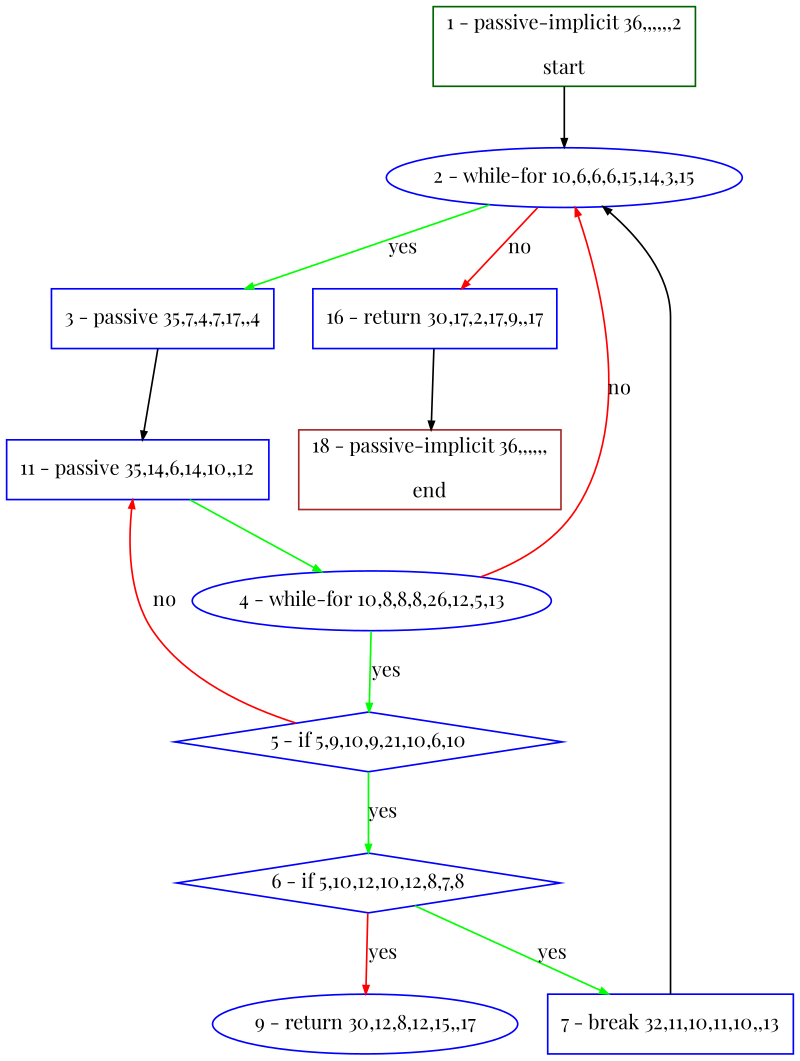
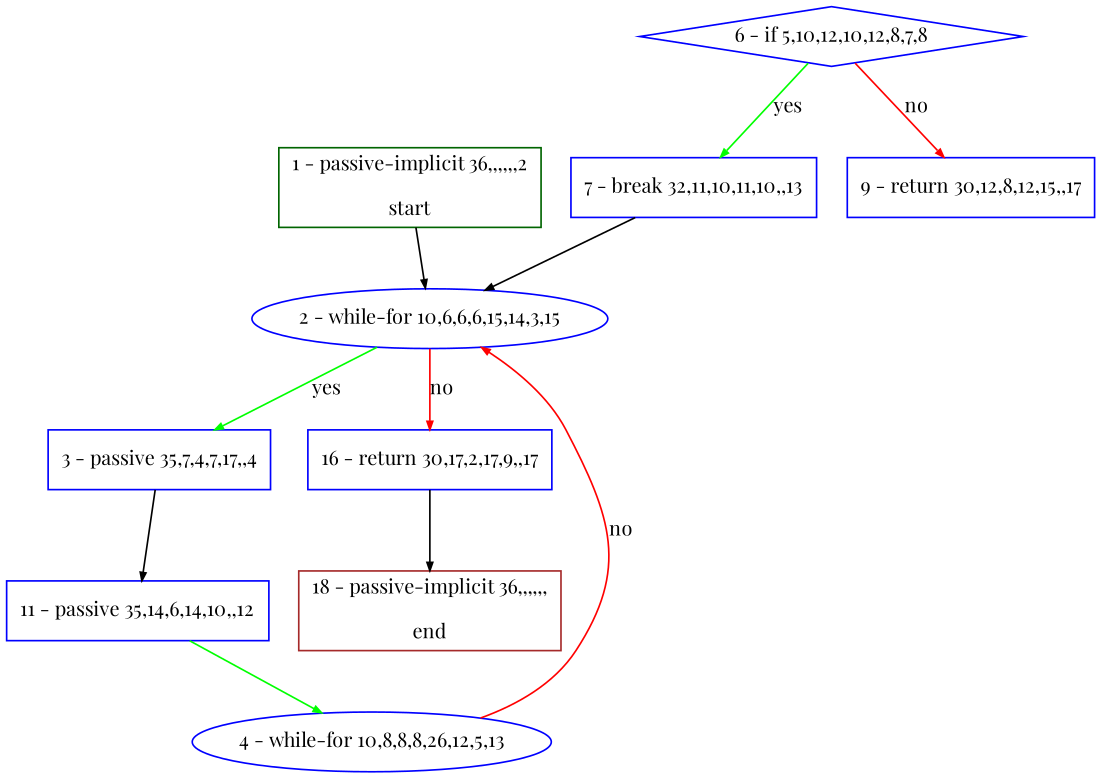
node "5 - if 5,9,10,9,21,10,6,10": removed
edge "6 - if 5,10,12,10,12,8,7,8" -> "9 - return 30,12,8,12,15,,17": label "yes" -> "no"
node "9 - return 30,12,8,12,15,,17": shape ellipse -> box
